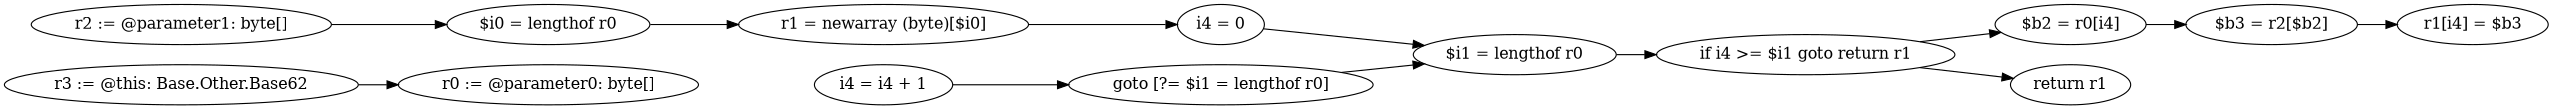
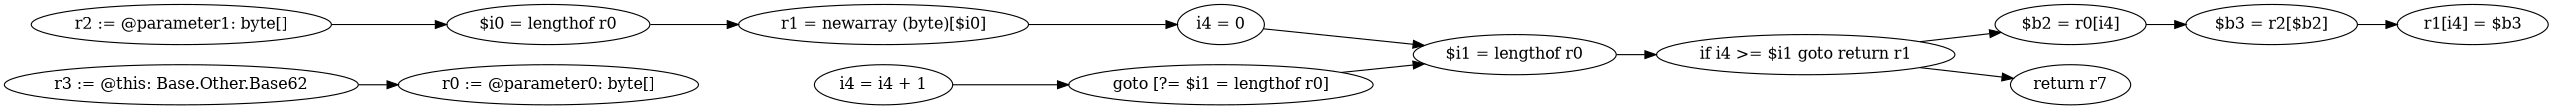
node "return r1": label "return r1" -> "return r7"
